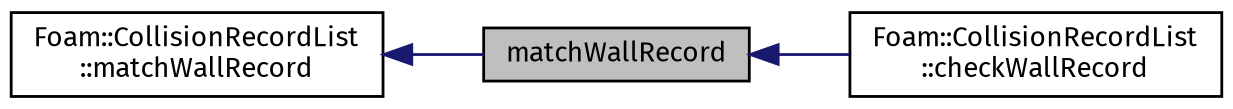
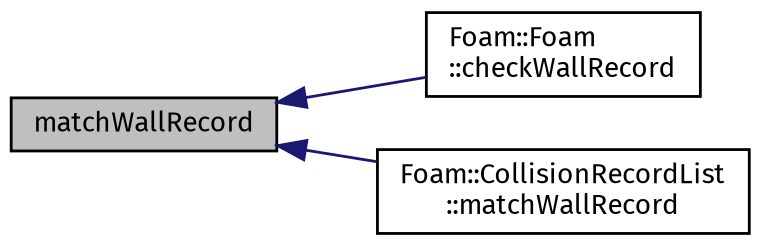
edge "matchWallRecord" -> "Foam::CollisionRecordList ::matchWallRecord": reversed
node "Foam::CollisionRecordList ::checkWallRecord": label "Foam::CollisionRecordList ::checkWallRecord" -> "Foam::Foam ::checkWallRecord"
